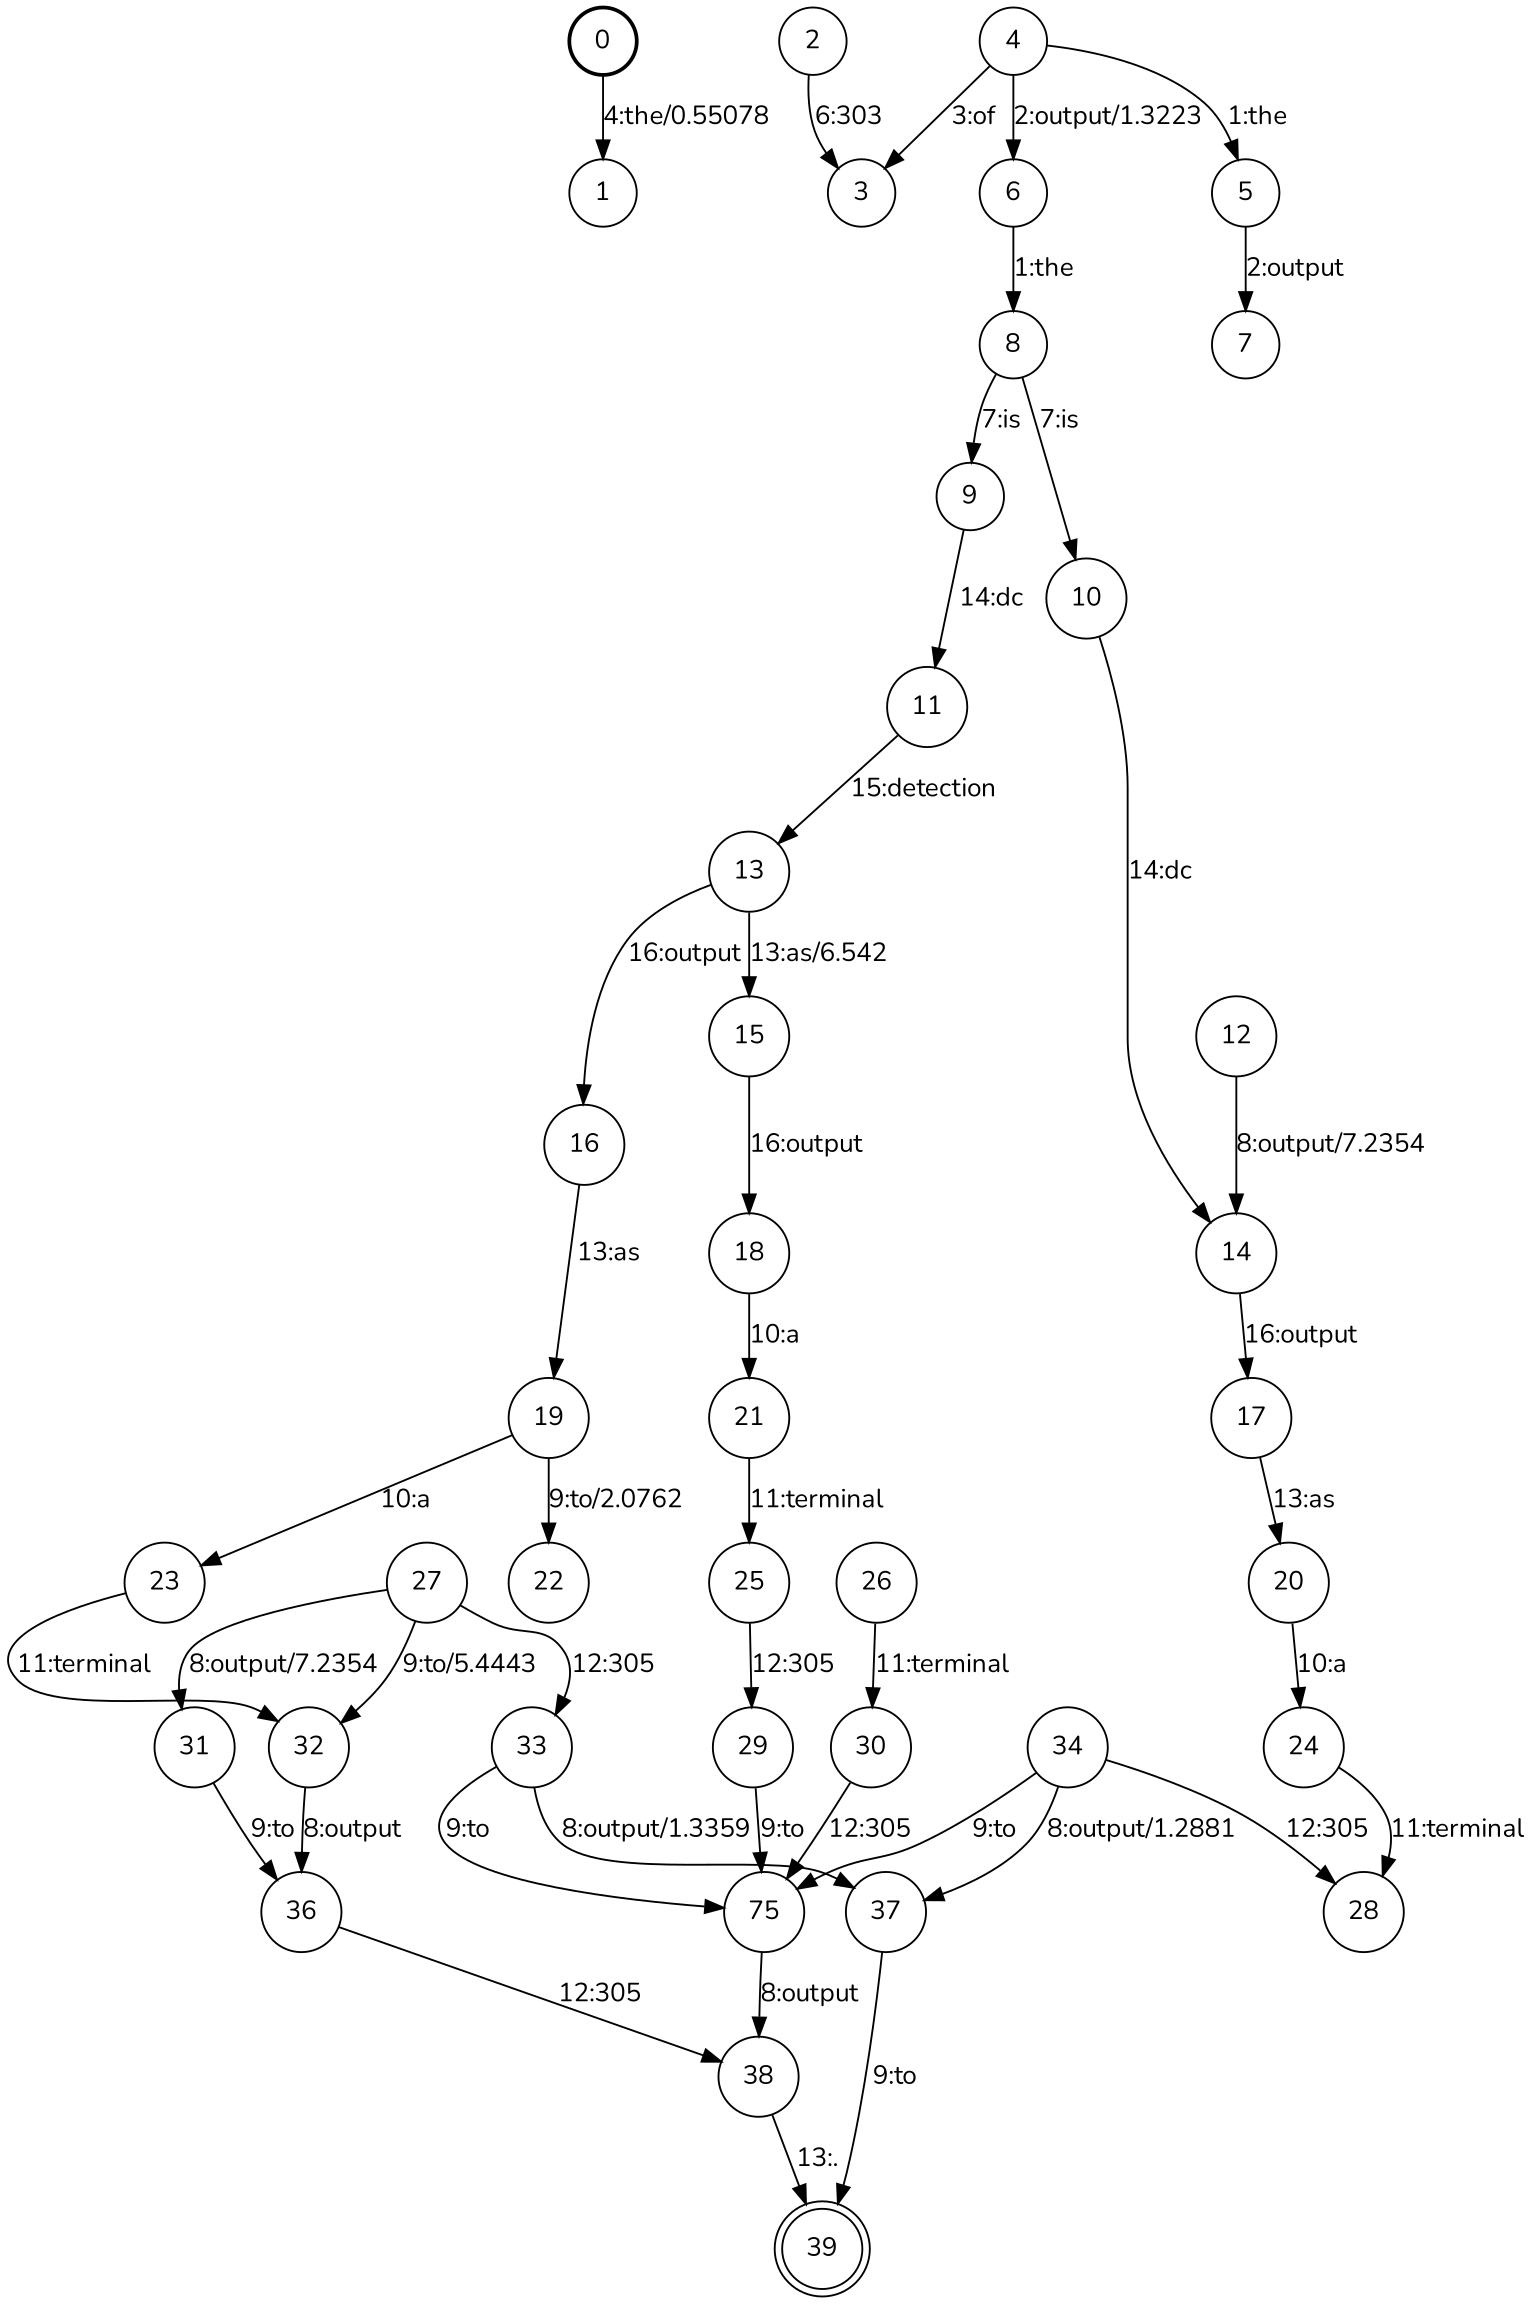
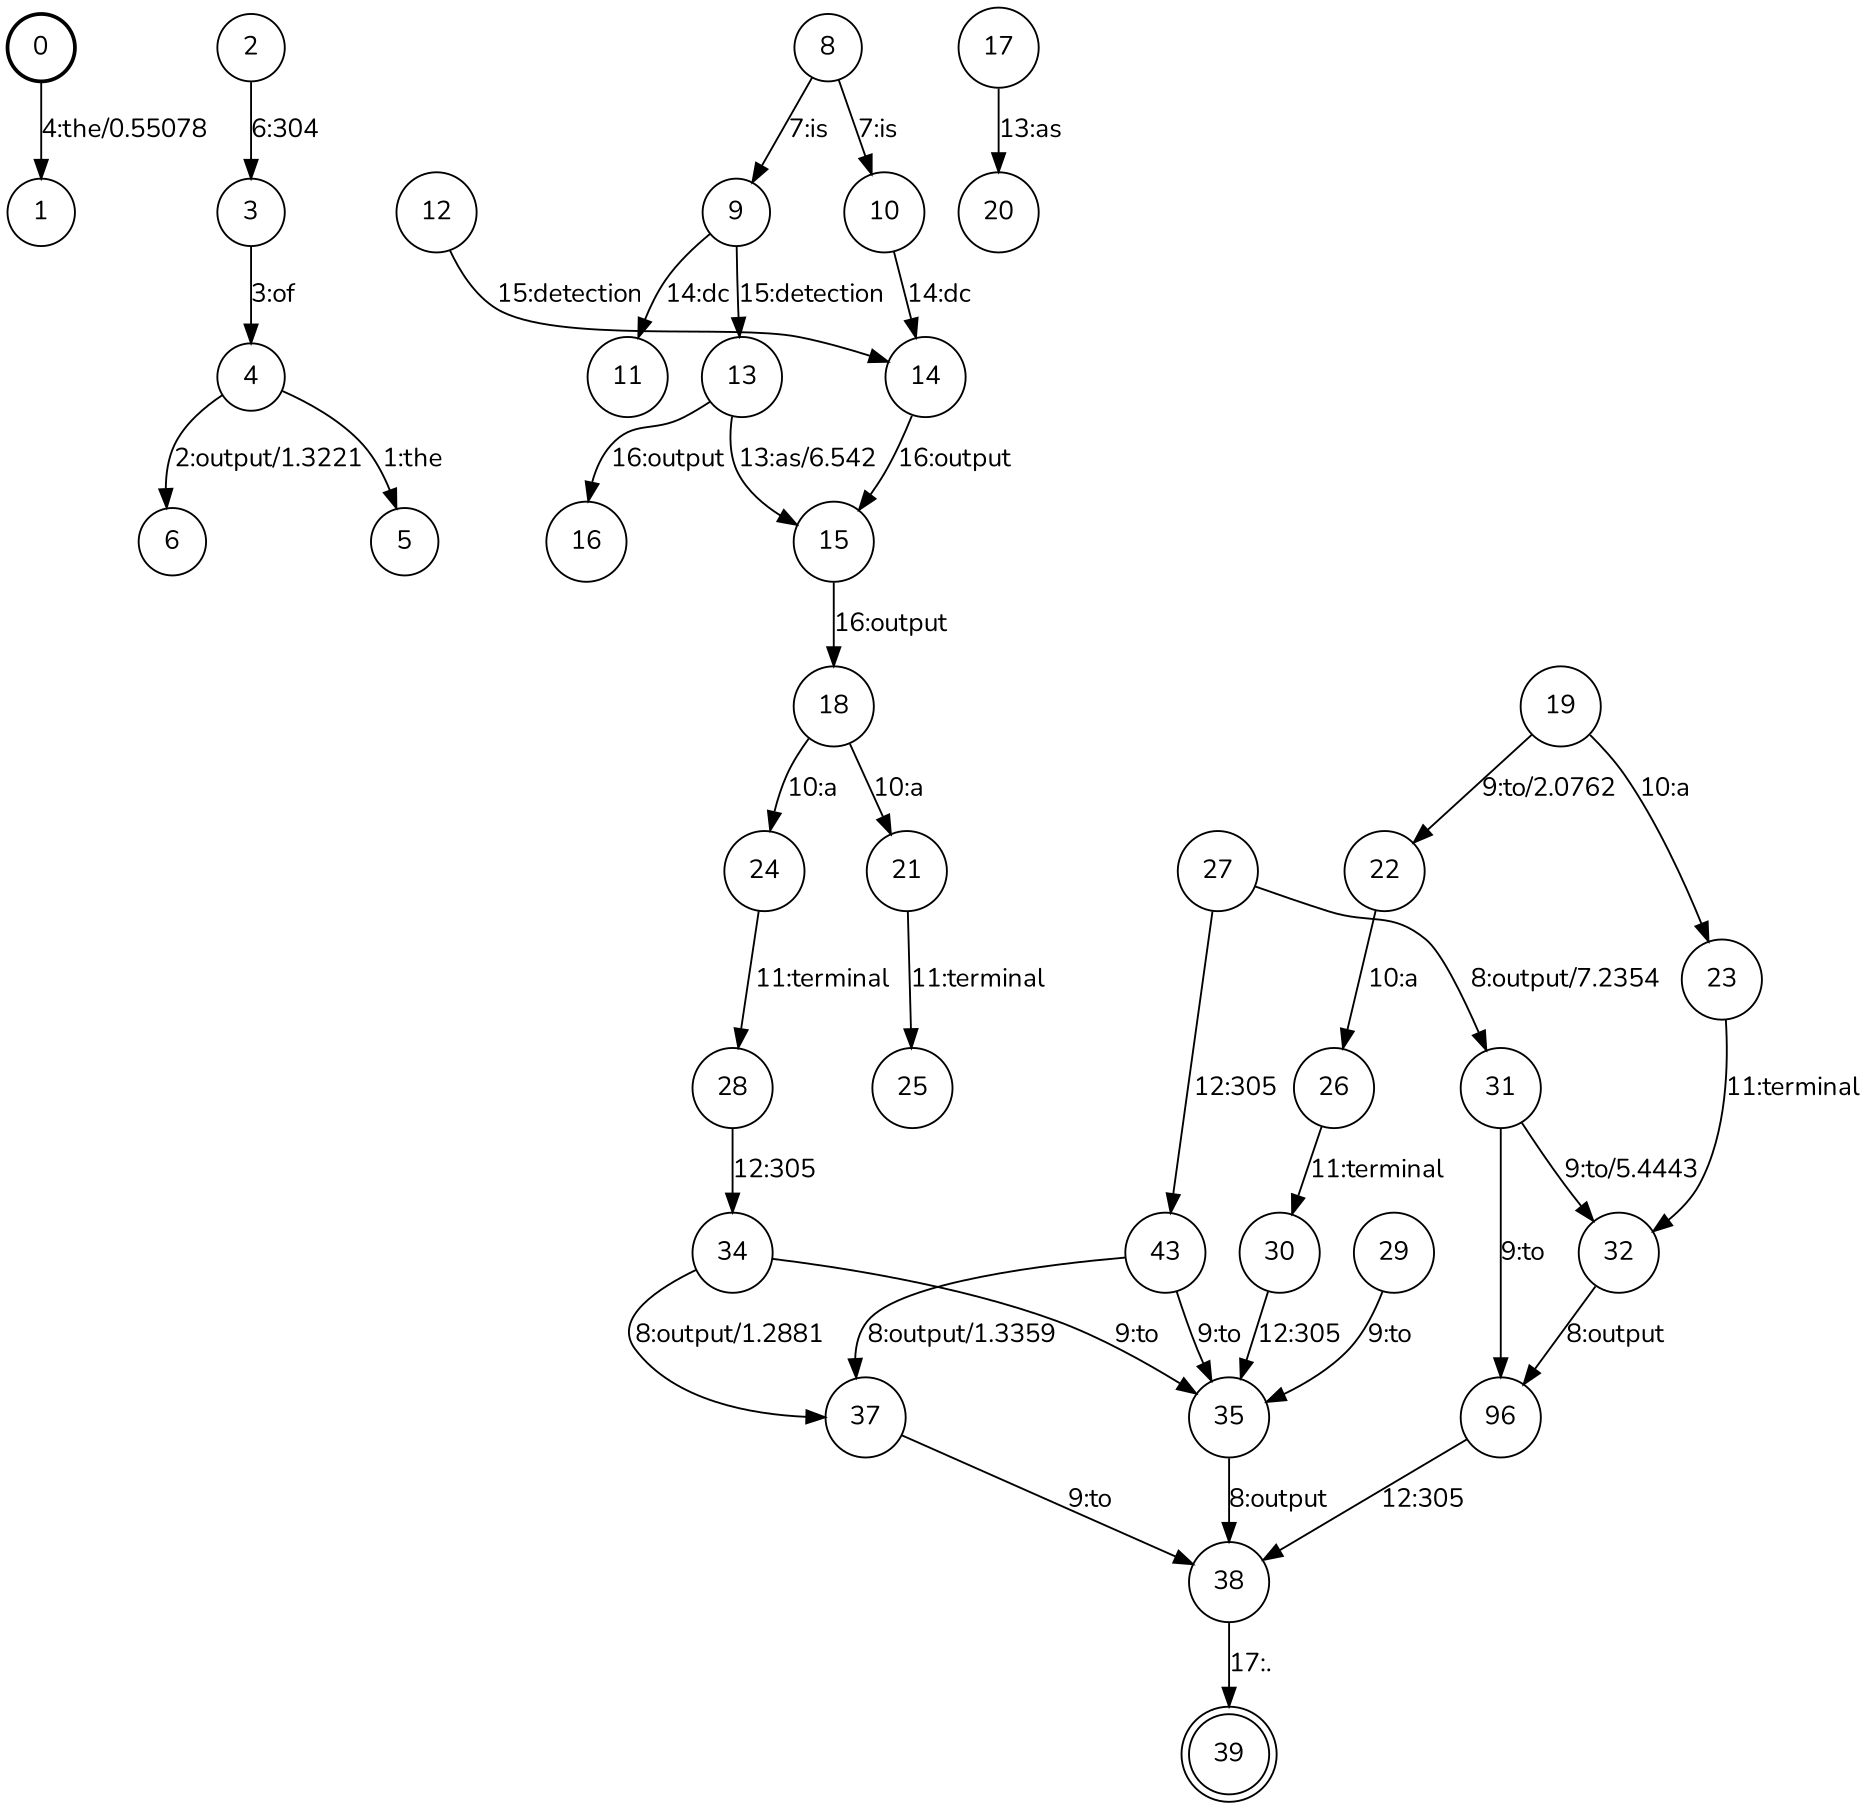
edge "4" -> "3": reversed
edge "2" -> "3": label "6:303" -> "6:304"
edge "4" -> "6": label "2:output/1.3223" -> "2:output/1.3221"
edge "6" -> "8": removed, label "1:the"
node "7": removed
edge "11" -> "13": now "9" -> "13"
edge "22" -> "26": added, label "10:a"
edge "12" -> "14": label "8:output/7.2354" -> "15:detection"
edge "16" -> "19": removed, label "13:as"
edge "14" -> "17": now "14" -> "15"
edge "25" -> "29": removed, label "12:305"
edge "20" -> "24": now "18" -> "24"
edge "27" -> "32": now "31" -> "32"
node "33": label "33" -> "43"
edge "34" -> "28": reversed
node "36": label "36" -> "96"
node "75": label "75" -> "35"
edge "37" -> "39": now "37" -> "38"
edge "38" -> "39": label "13:." -> "17:."
